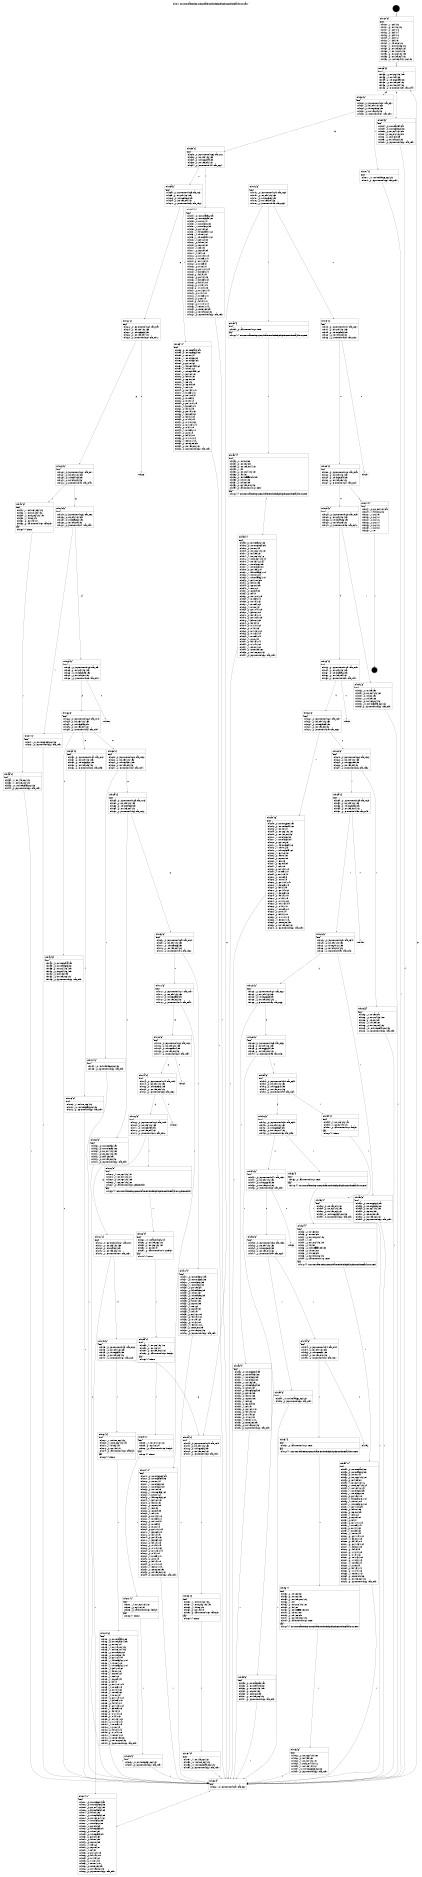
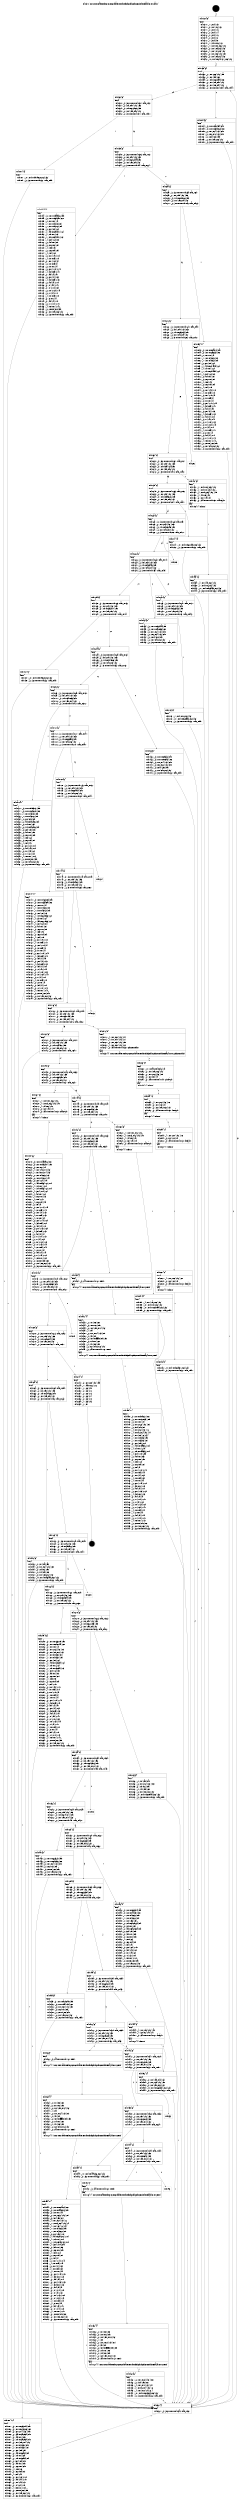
edge "0x4017d6 [28]" -> "0x4017ba [28]": reversed
